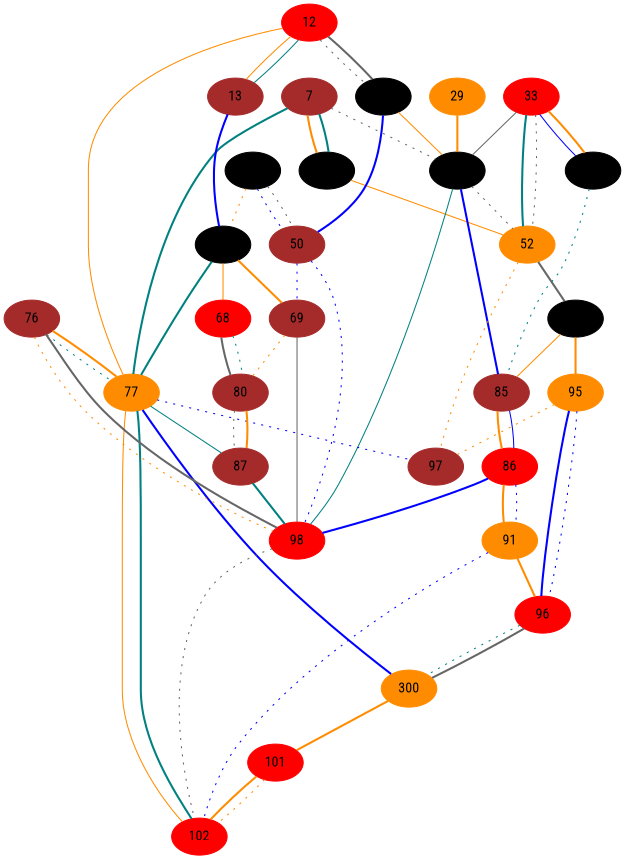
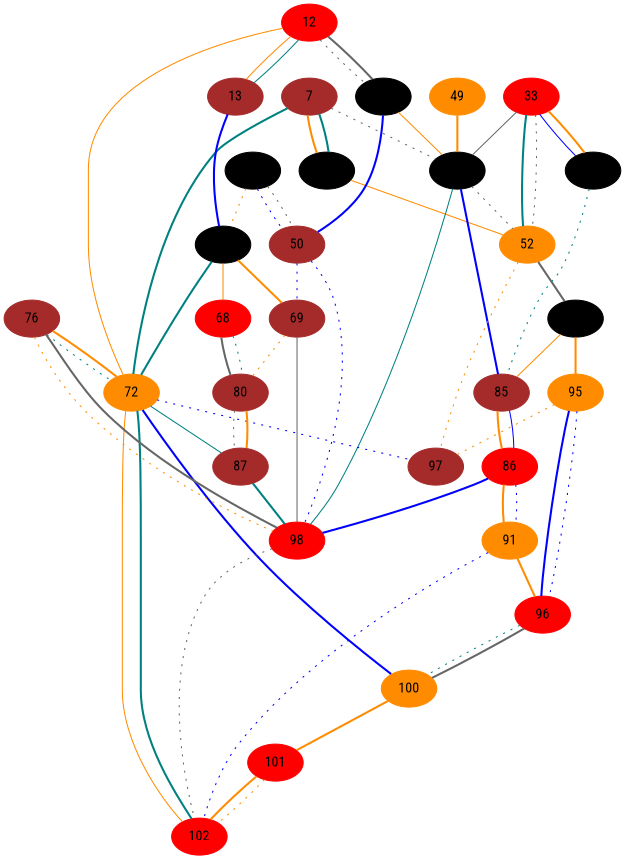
node "29": label "29" -> "49"
node "77": label "77" -> "72"
node "300": label "300" -> "100"
